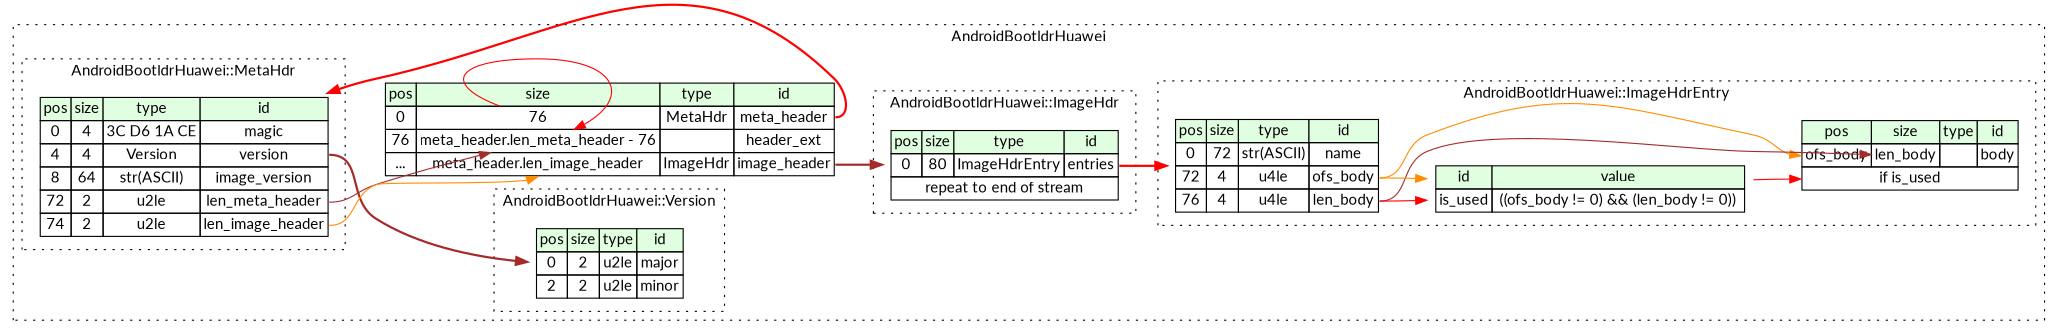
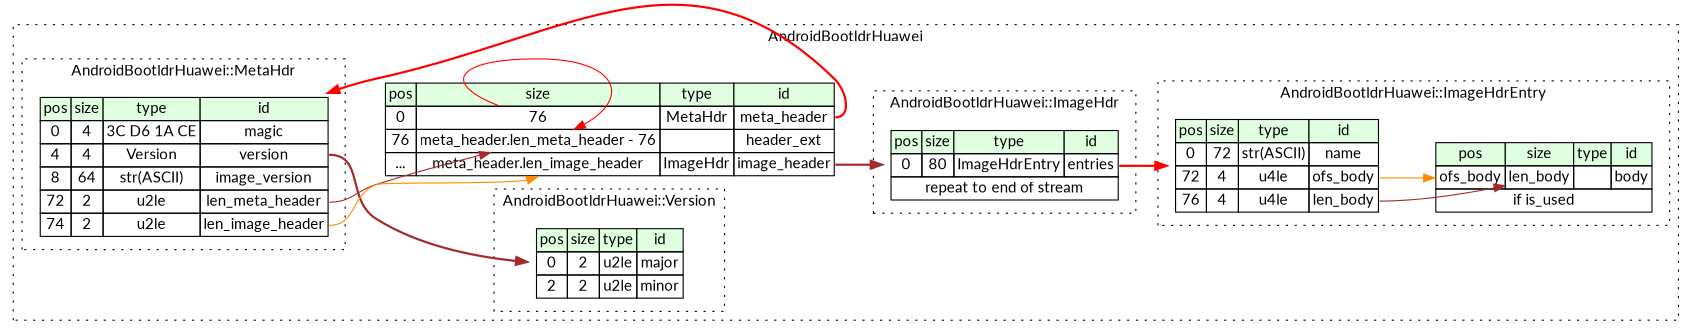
node "id": removed
